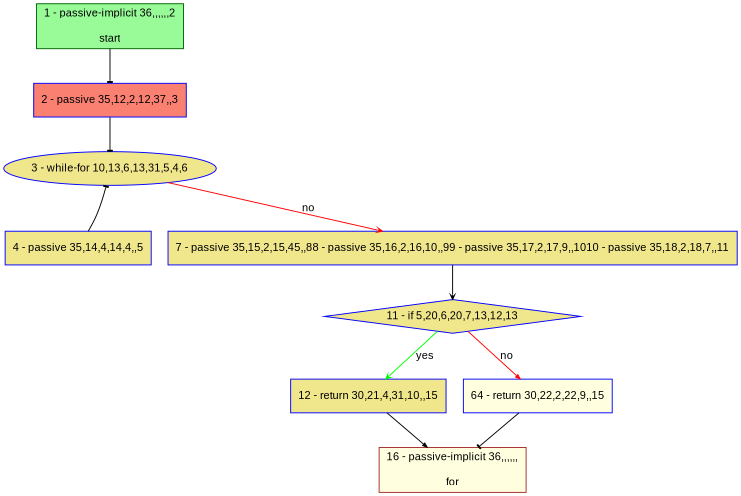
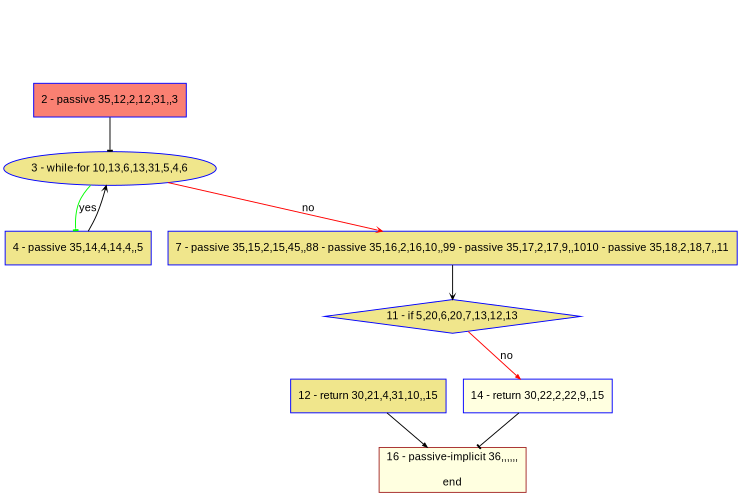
node "1 - passive-implicit 36,,,,,,2 start": removed
node "2 - passive 35,12,2,12,37,,3": label "2 - passive 35,12,2,12,37,,3" -> "2 - passive 35,12,2,12,31,,3"
edge "3 - while-for 10,13,6,13,31,5,4,6" -> "4 - passive 35,14,4,14,4,,5": added, label "yes"
edge "4 - passive 35,14,4,14,4,,5" -> "3 - while-for 10,13,6,13,31,5,4,6": arrowhead tee -> vee
edge "11 - if 5,20,6,20,7,13,12,13" -> "12 - return 30,21,4,31,10,,15": removed, label "yes"
node "64 - return 30,22,2,22,9,,15": label "64 - return 30,22,2,22,9,,15" -> "14 - return 30,22,2,22,9,,15"
node "16 - passive-implicit 36,,,,,, for": label "16 - passive-implicit 36,,,,,, for" -> "16 - passive-implicit 36,,,,,, end"
